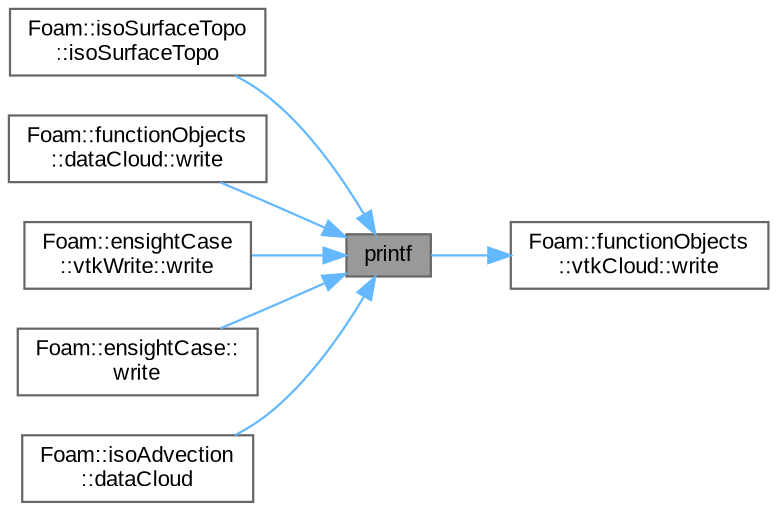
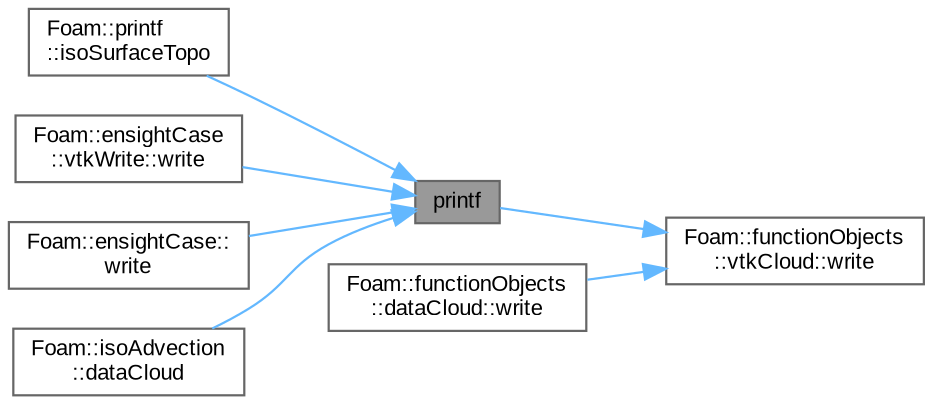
node "Foam::isoSurfaceTopo ::isoSurfaceTopo": label "Foam::isoSurfaceTopo ::isoSurfaceTopo" -> "Foam::printf ::isoSurfaceTopo"
edge "Foam::functionObjects ::dataCloud::write" -> "printf": now "Foam::functionObjects ::dataCloud::write" -> "Foam::functionObjects ::vtkCloud::write"
